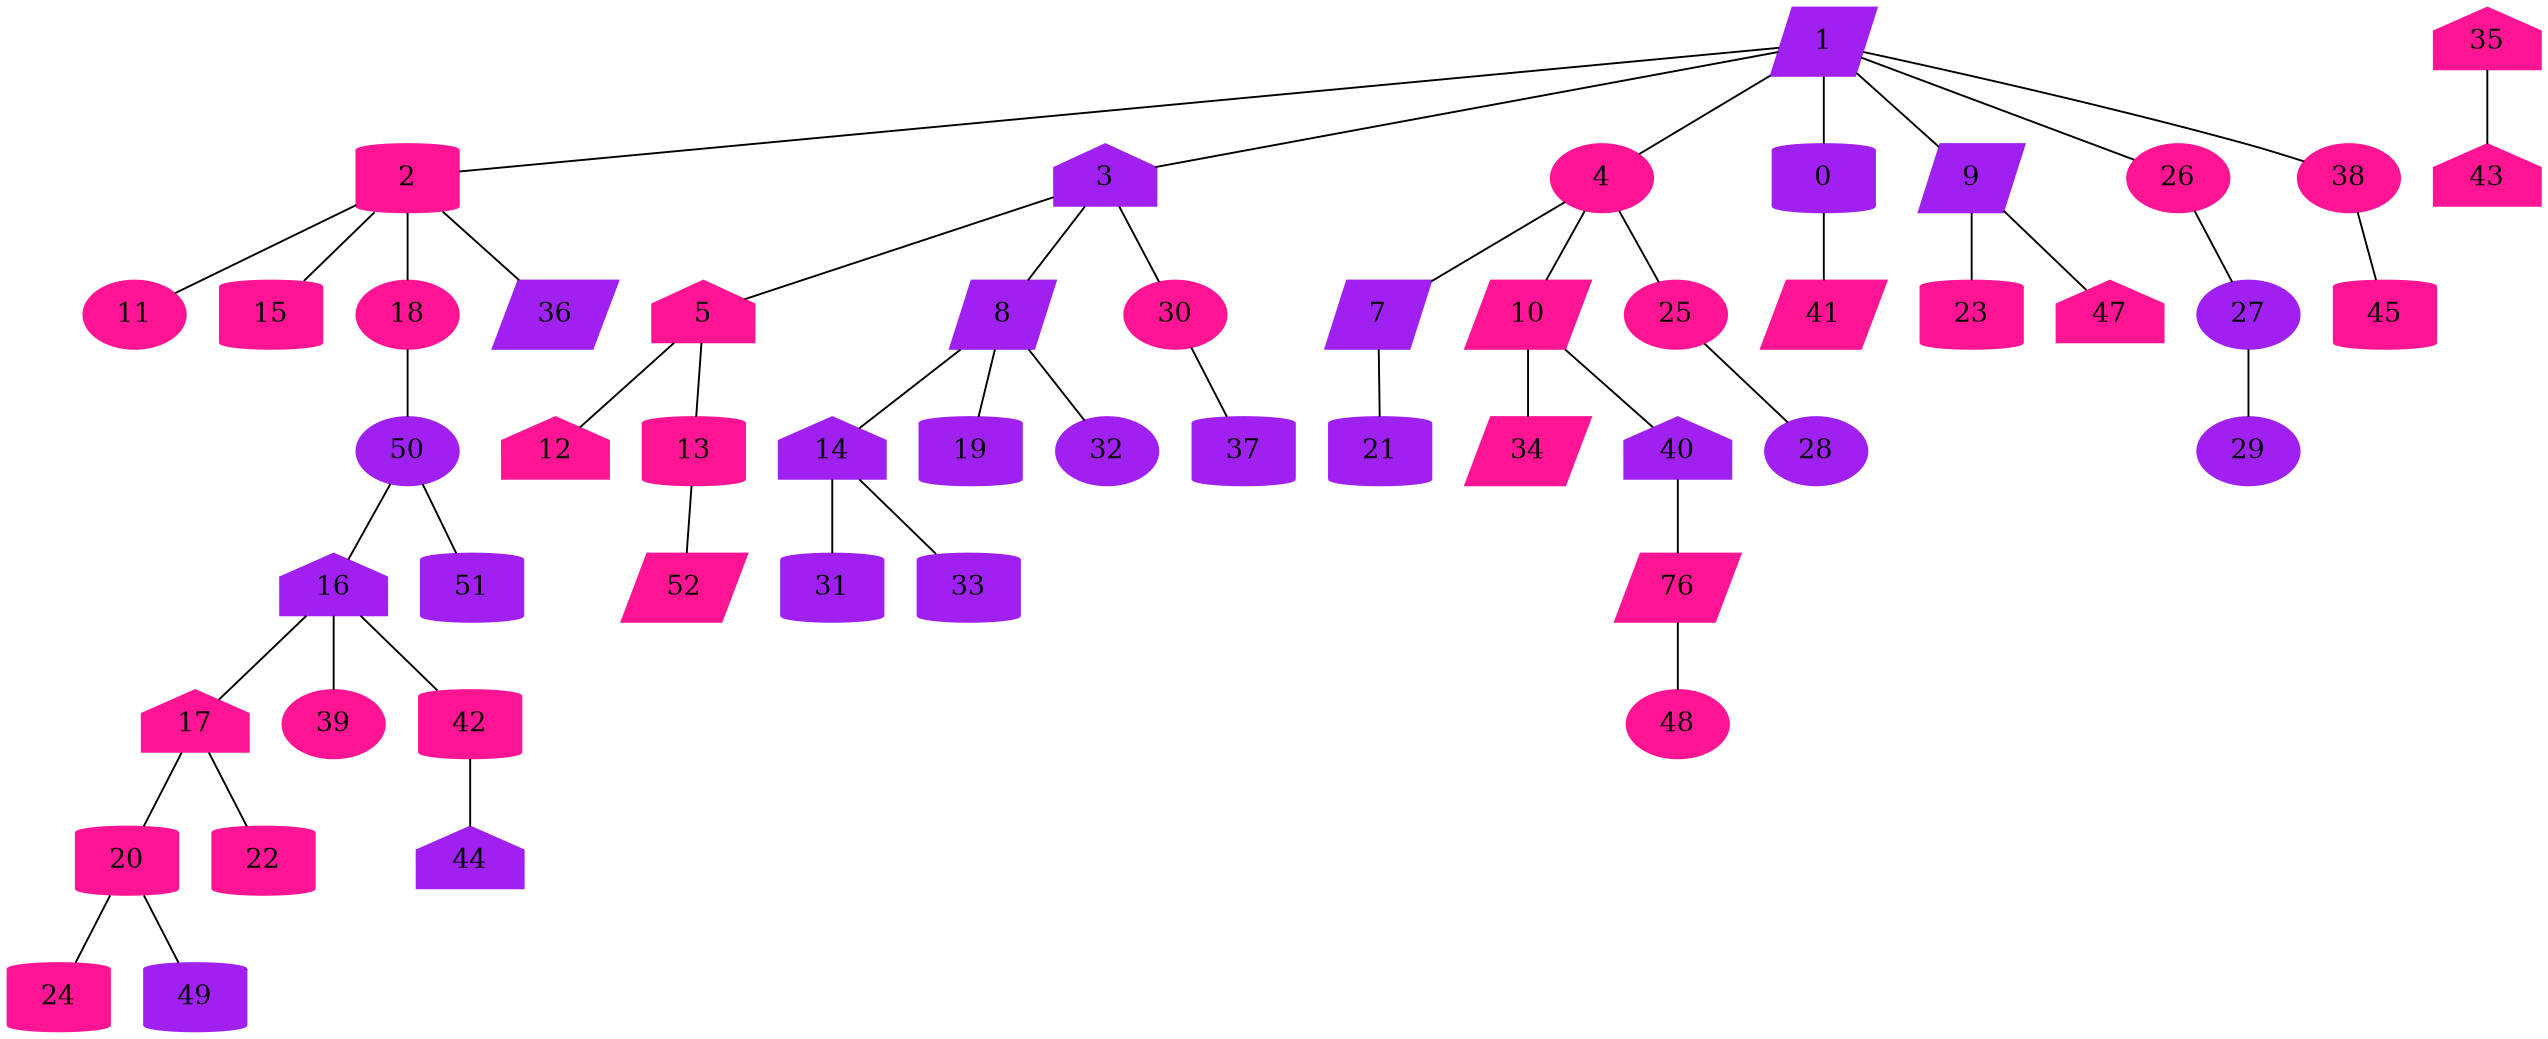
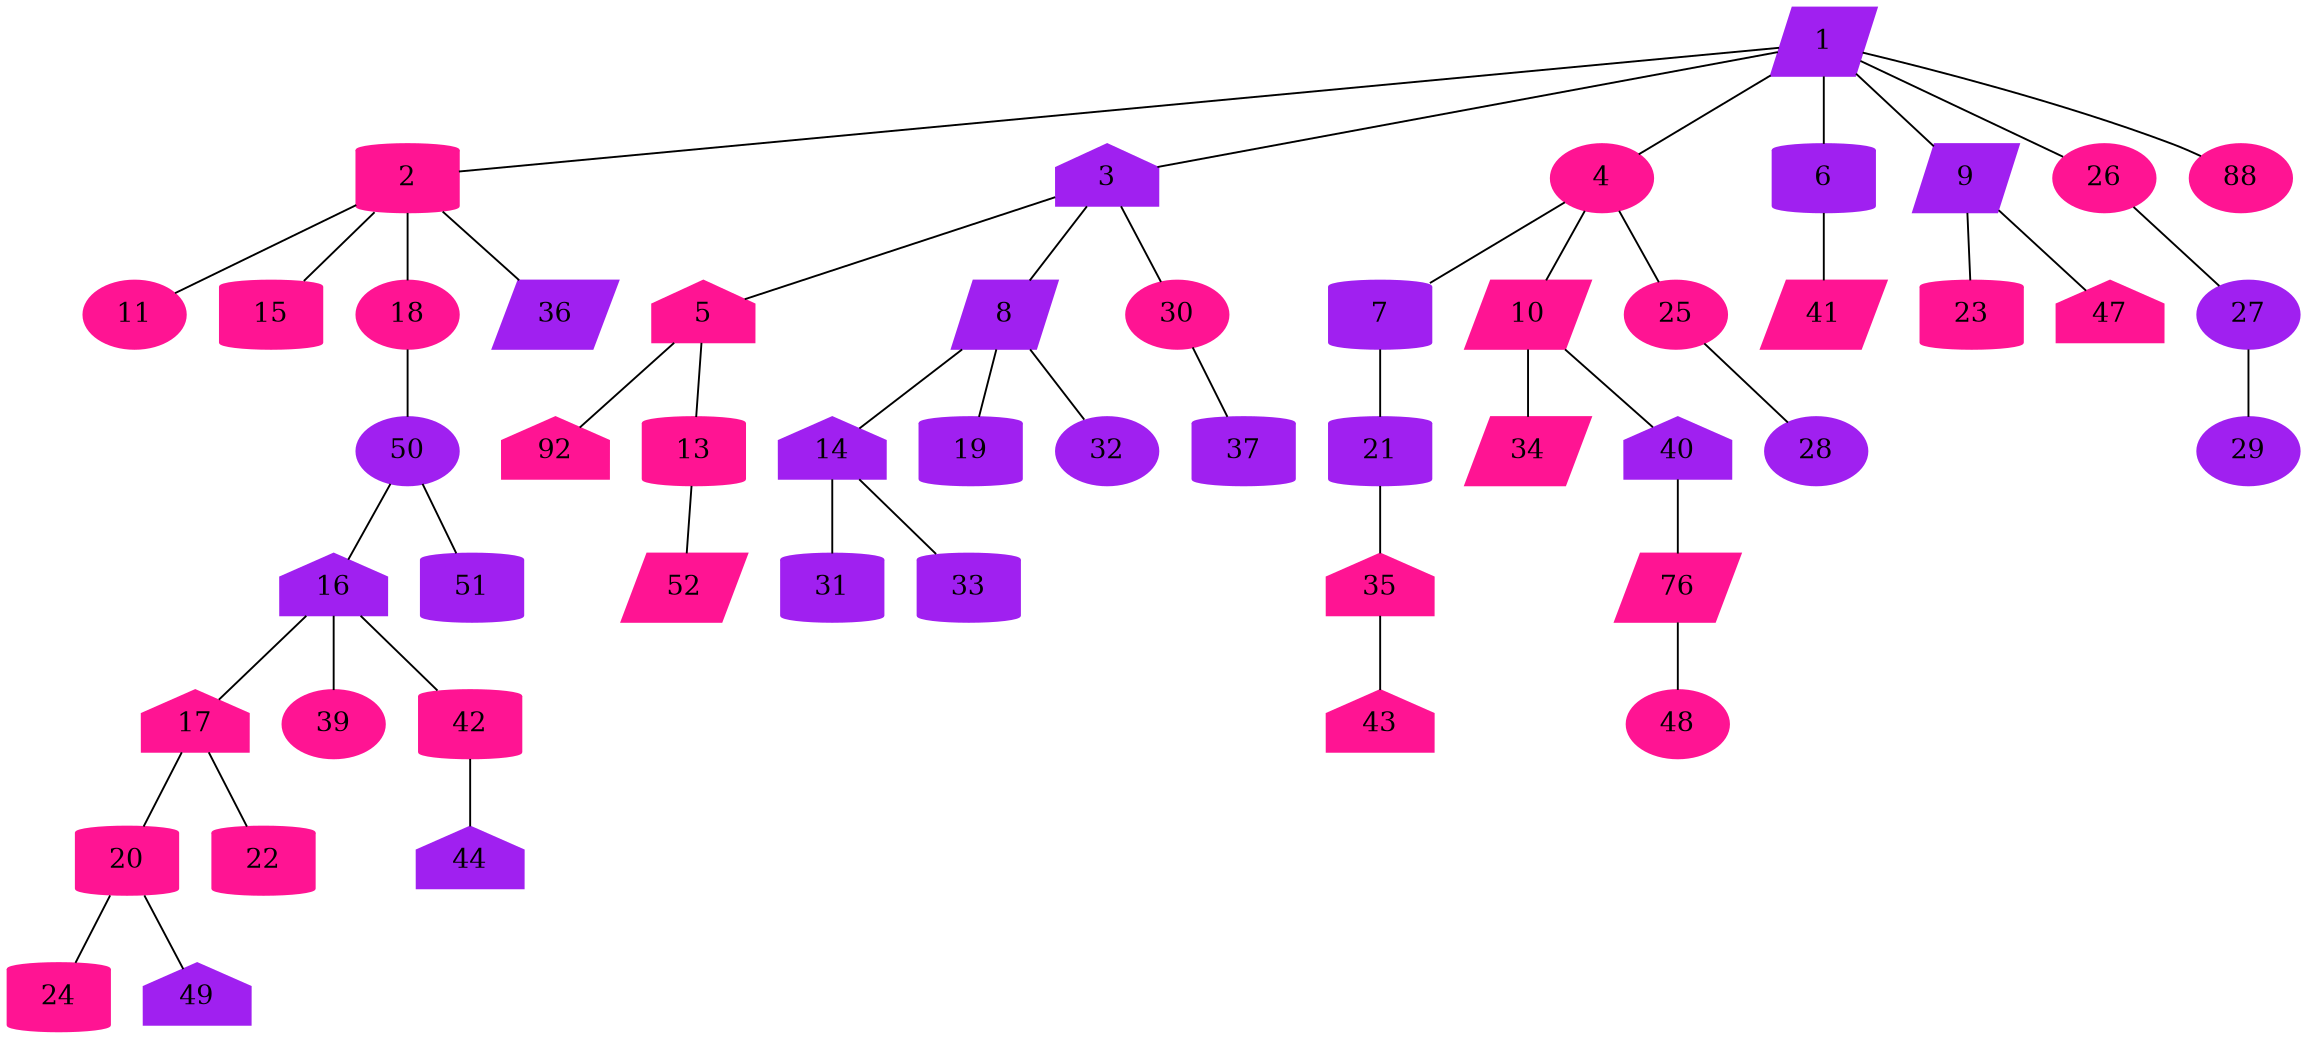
node "0": label "0" -> "6"
node "38": label "38" -> "88"
node "7": shape parallelogram -> cylinder
node "45": removed
node "12": label "12" -> "92"
edge "21" -- "35": added
node "49": shape cylinder -> house
